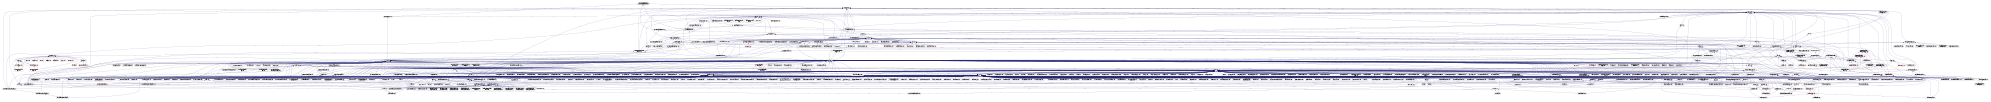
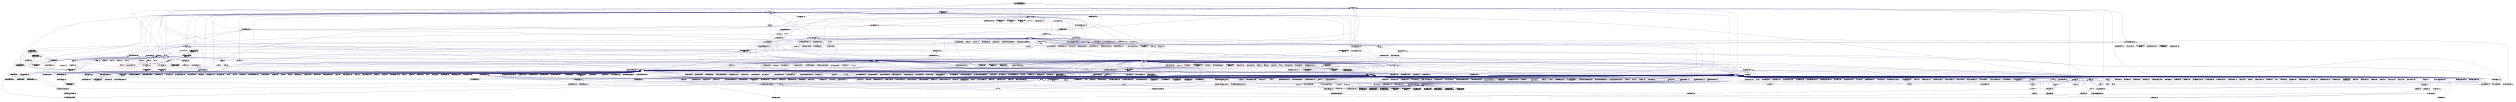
node "print_to_console.cpp": added
